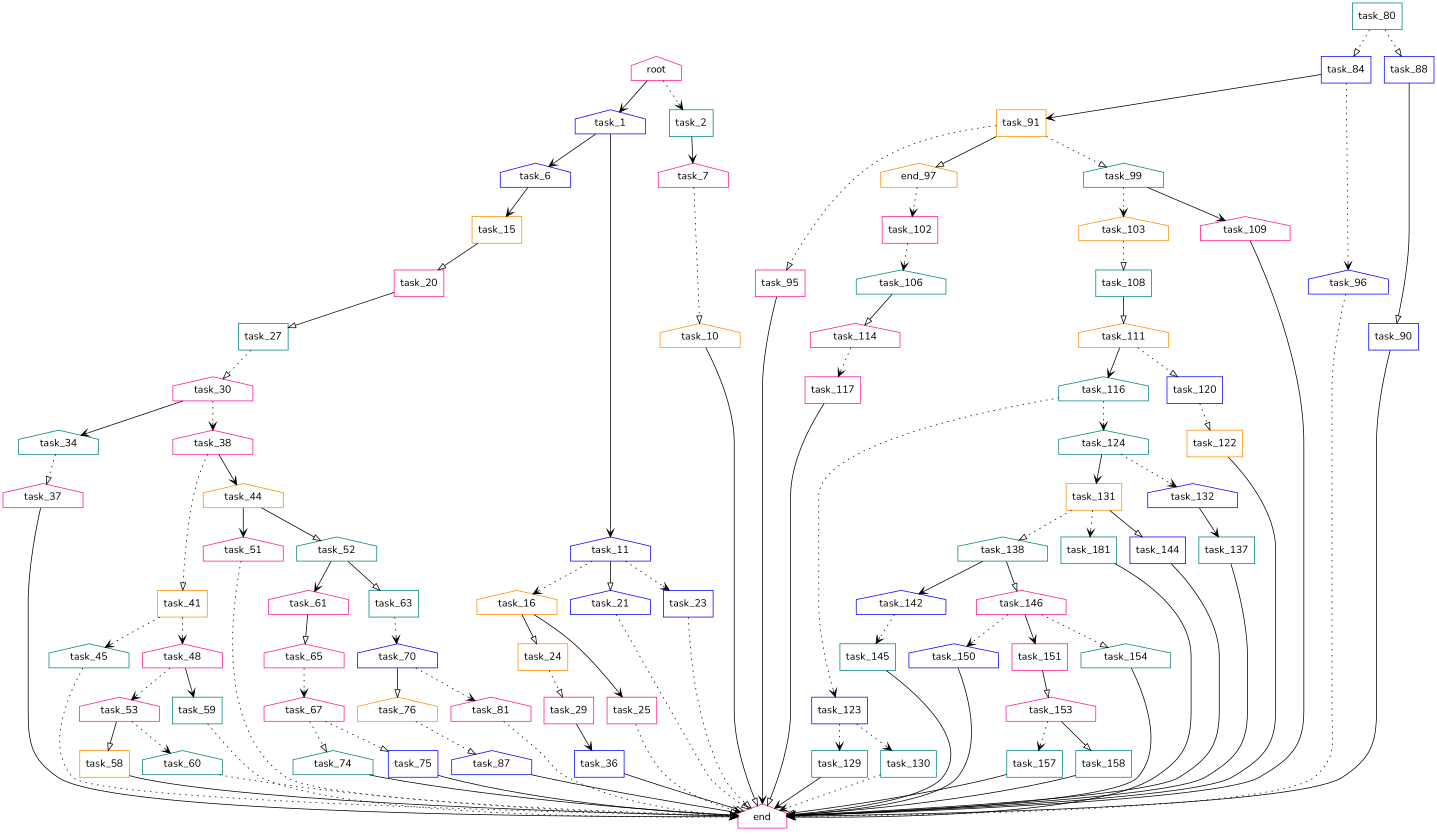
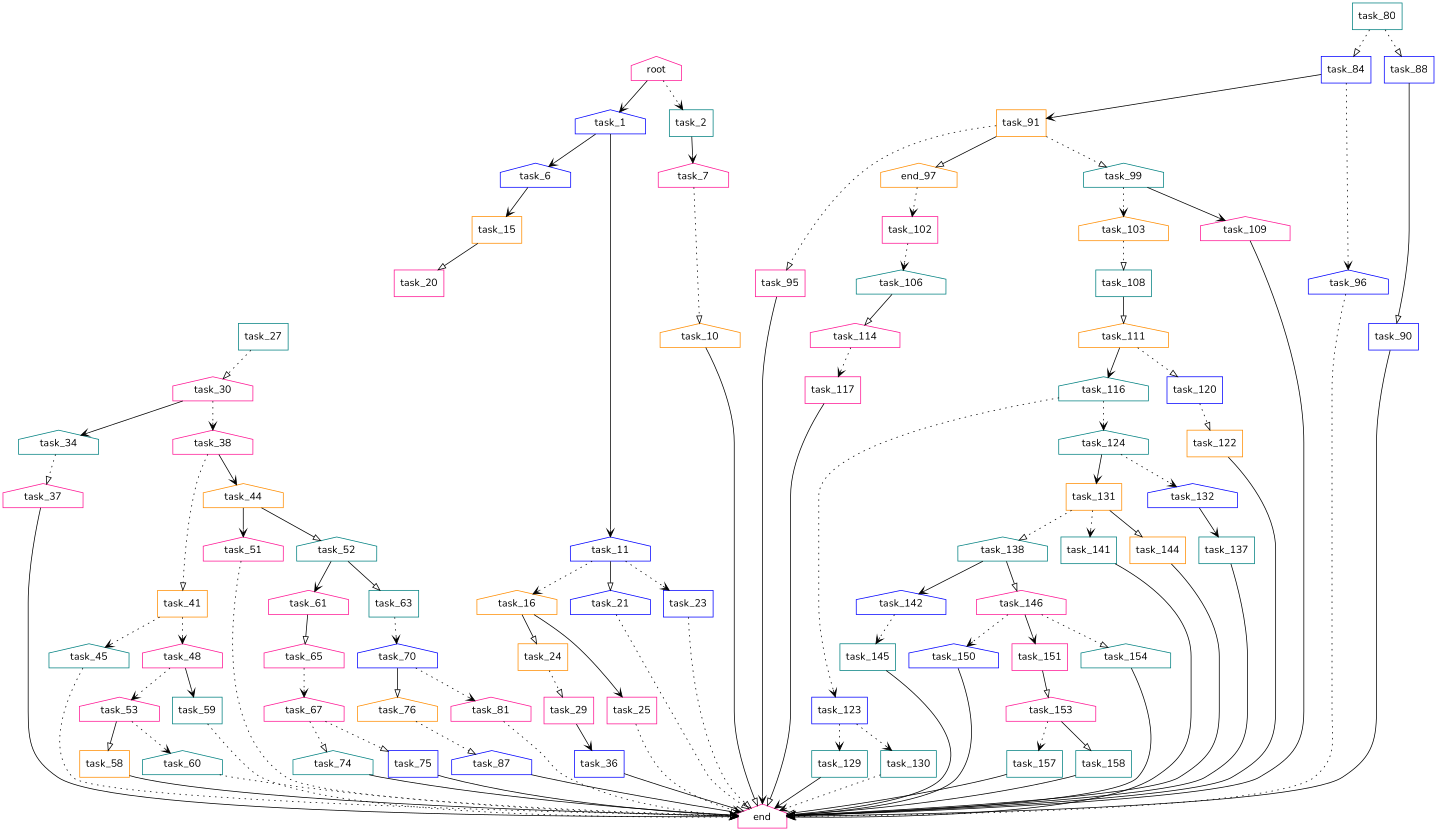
edge "task_20" -> "task_27": removed
node "task_181": label "task_181" -> "task_141"
node "task_144": color blue -> darkorange
